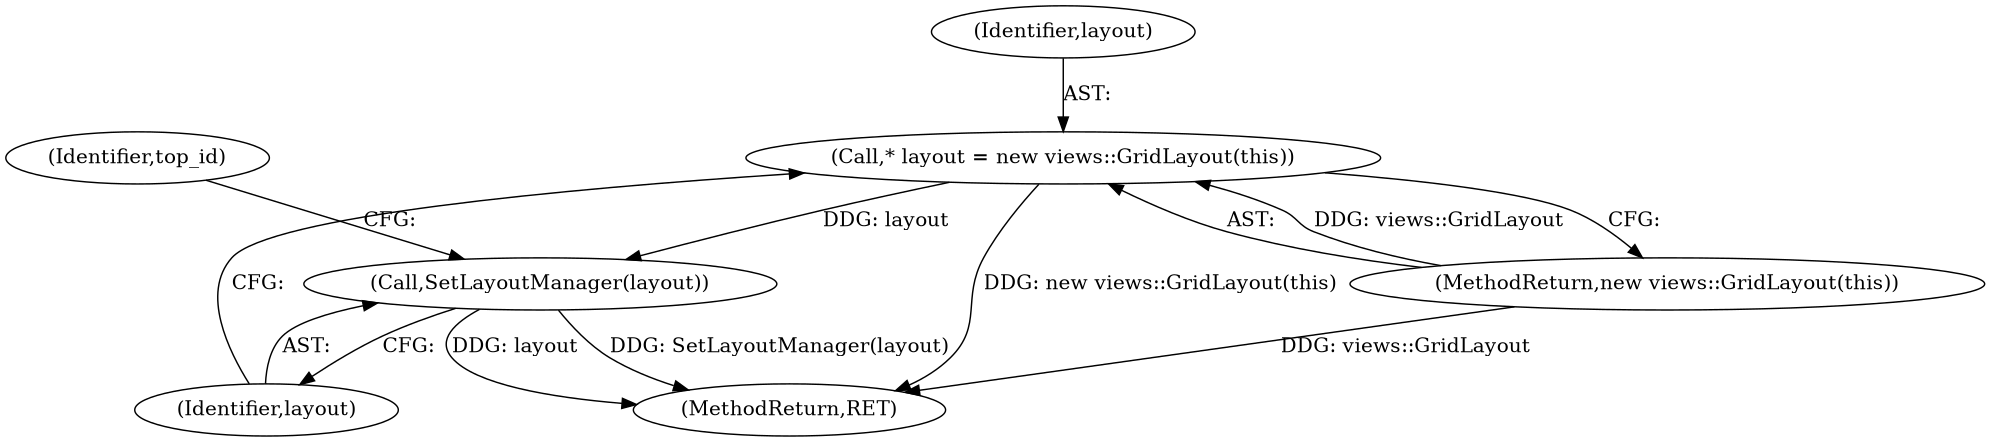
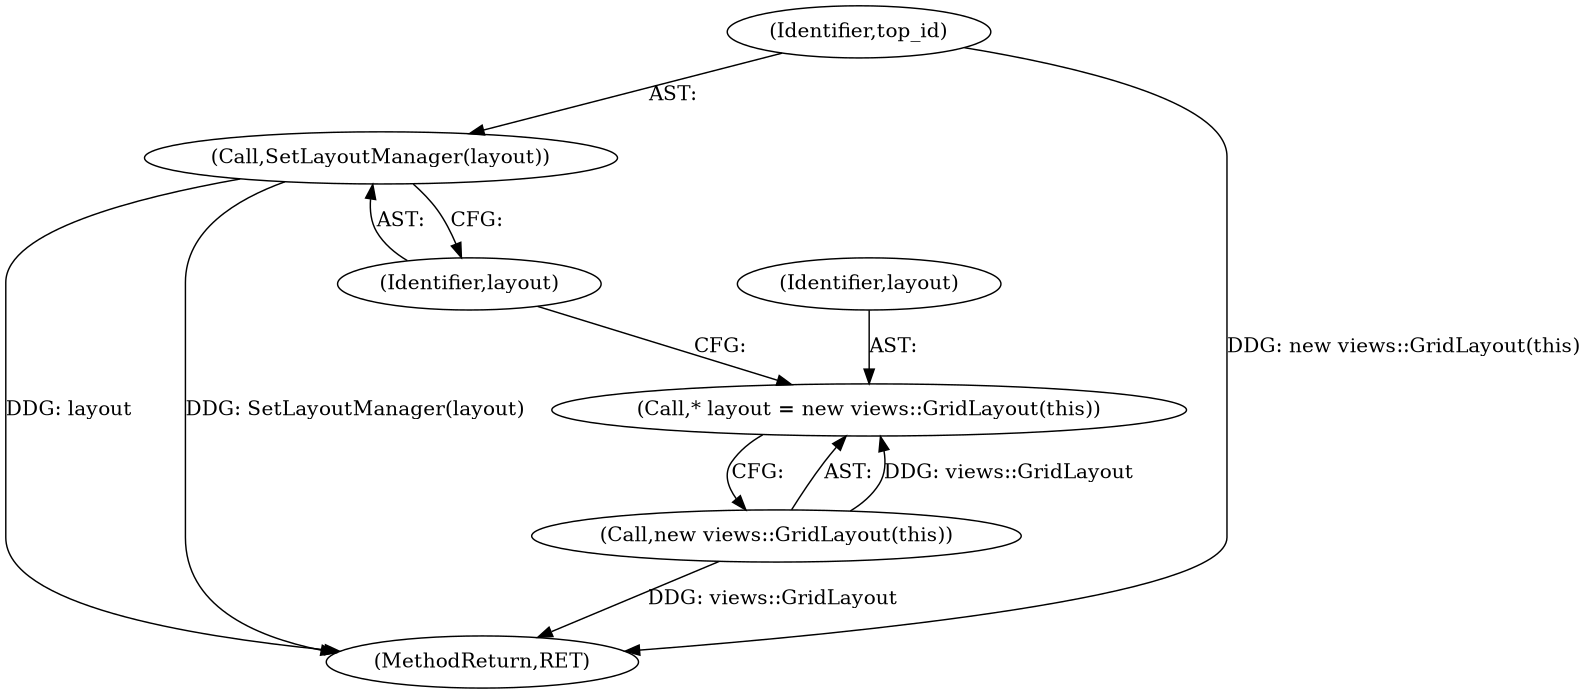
edge "(Call,* layout = new views::GridLayout(this))" -> "(Call,SetLayoutManager(layout))": removed, label "DDG: layout"
edge "(Identifier,top_id)" -> "(Call,SetLayoutManager(layout))": label "CFG: " -> "AST: "
node "(MethodReturn,new views::GridLayout(this))": label "(MethodReturn,new views::GridLayout(this))" -> "(Call,new views::GridLayout(this))"
edge "(Call,* layout = new views::GridLayout(this))" -> "(MethodReturn,RET)": now "(Identifier,top_id)" -> "(MethodReturn,RET)"
